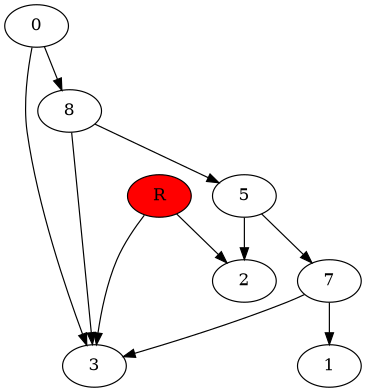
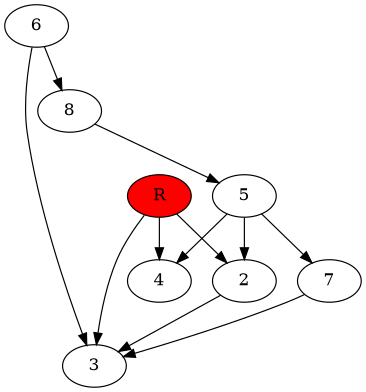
node "0": label "0" -> "6"
edge "8" -> "3": now "2" -> "3"
node "4": added
node "1": removed
